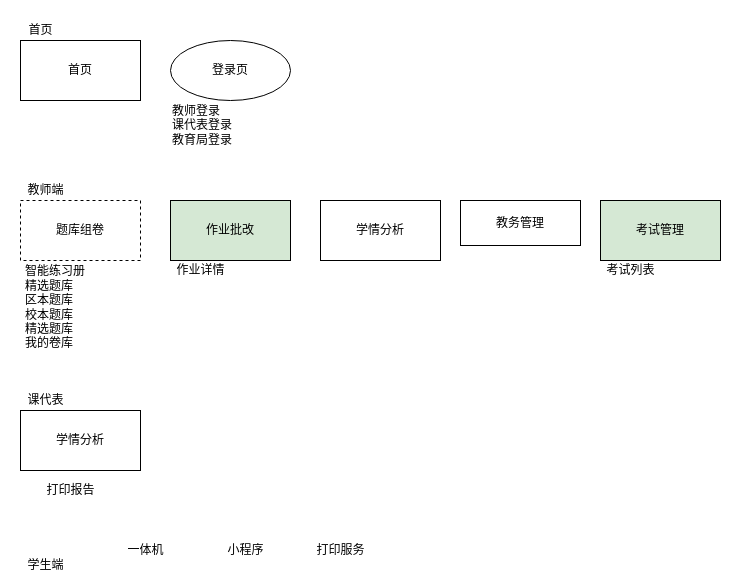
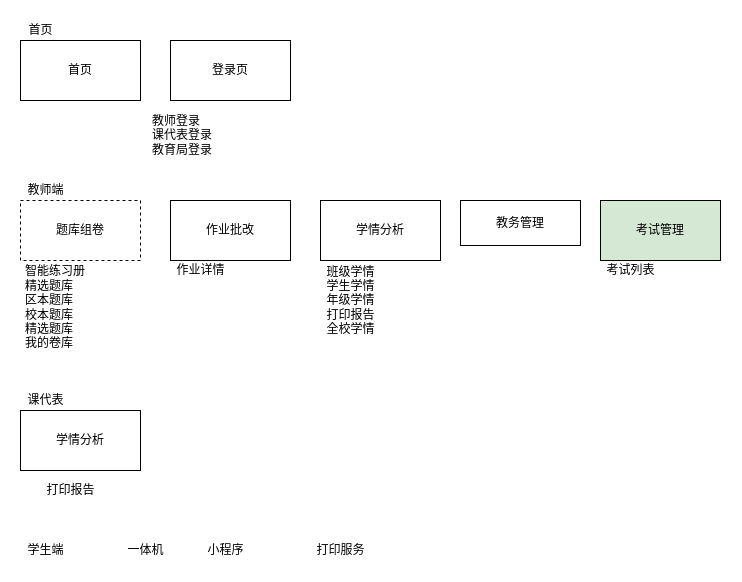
node "登录页": shape ellipse -> rectangle
node "教师登录 课代表登录 教育局登录": moved (211, 126) -> (191, 136)
node "作业批改": fillcolor #d5e8d4 -> #ffffff
node "班级学情 学生学情 年级学情 打印报告 全校学情": added
node "小程序": moved (246, 551) -> (226, 551)
node "学生端": moved (46, 566) -> (46, 551)
